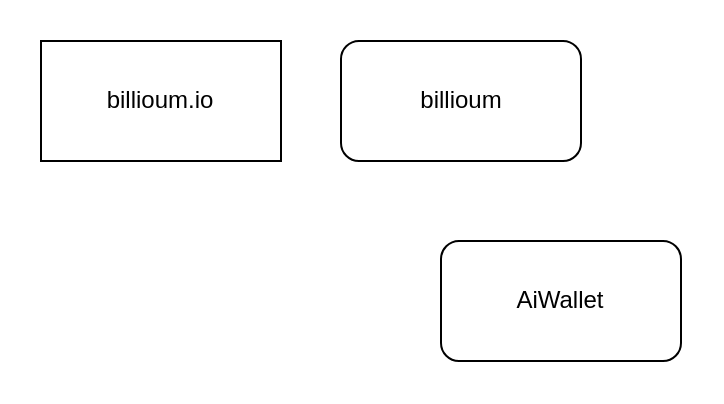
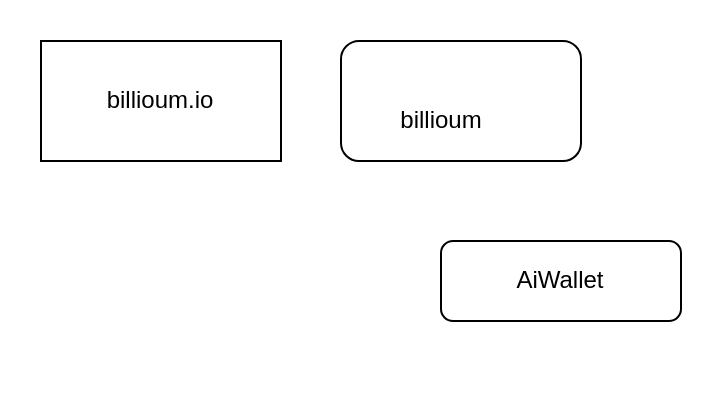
node "billioum": moved (461, 101) -> (441, 121)
node "AiWallet": size 240x120 -> 240x80
